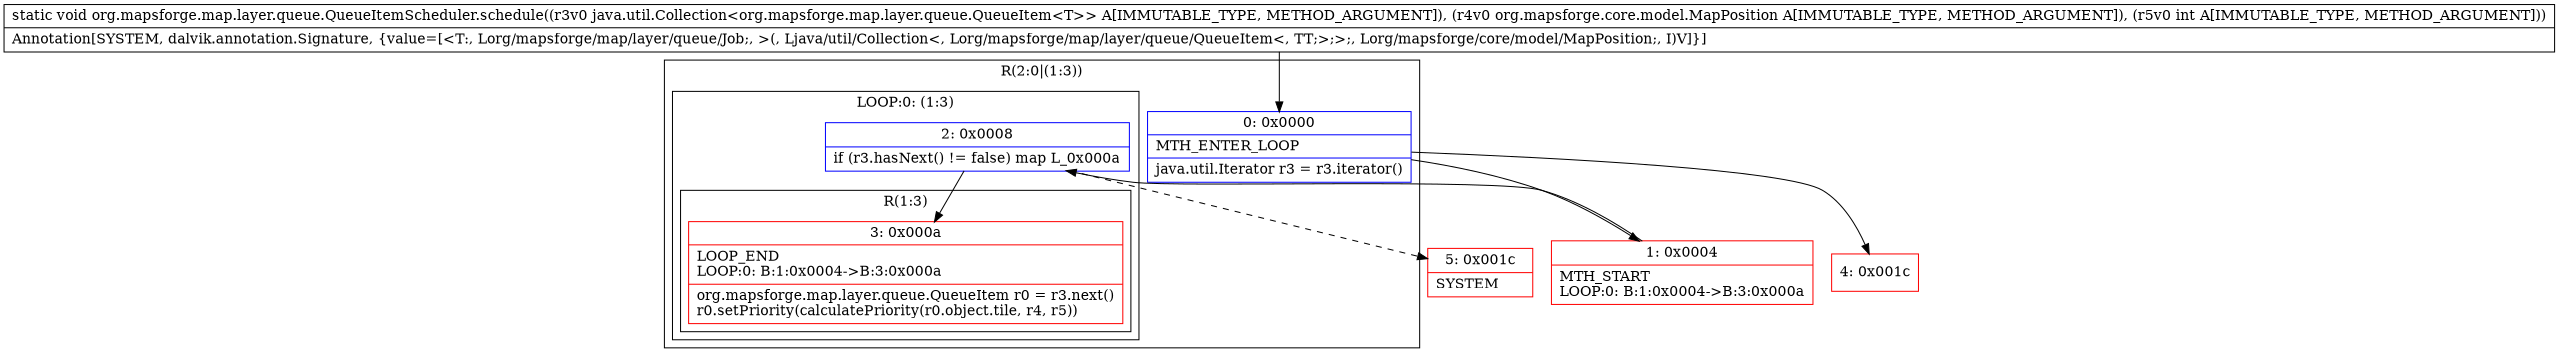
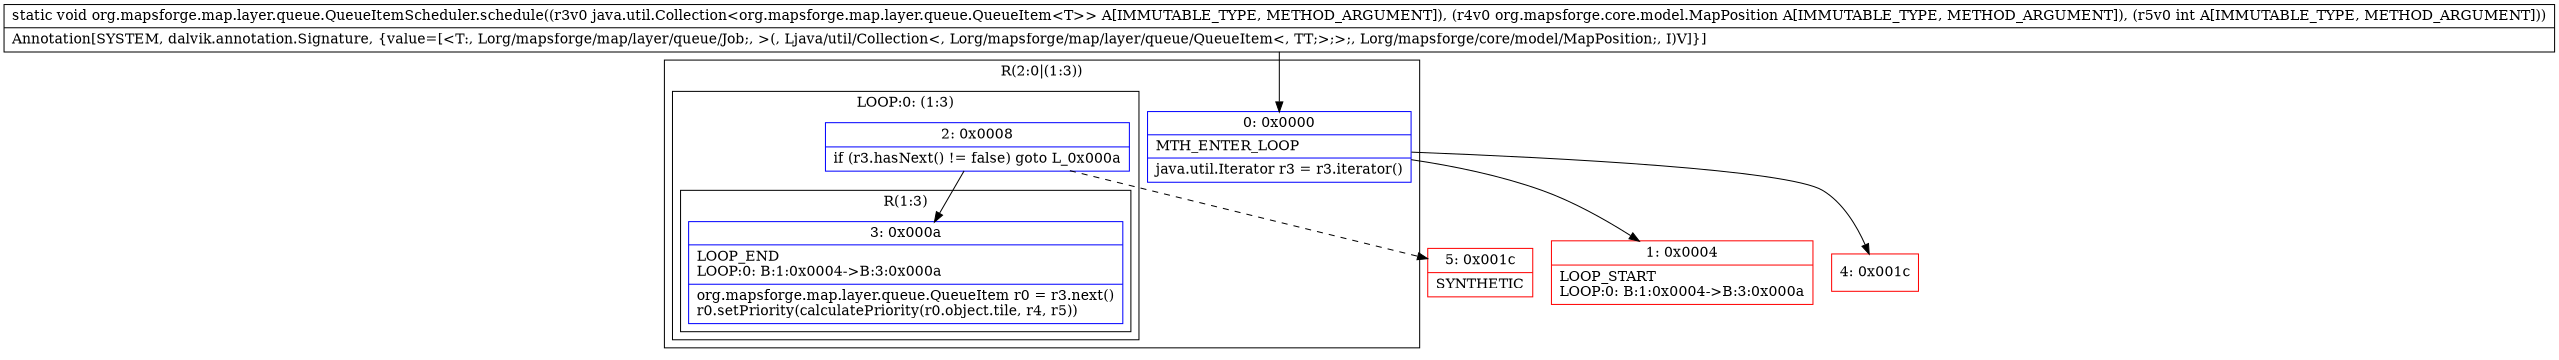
node "2: 0x0008": text "if (r3.hasNext() != false) map L_0x000a" -> "if (r3.hasNext() != false) goto L_0x000a"
edge "1: 0x0004" -> "2: 0x0008": removed
node "3: 0x000a": color red -> blue
node "1: 0x0004": text "MTH_START" -> "LOOP_START"
node "5: 0x001c": text "SYSTEM" -> "SYNTHETIC"
